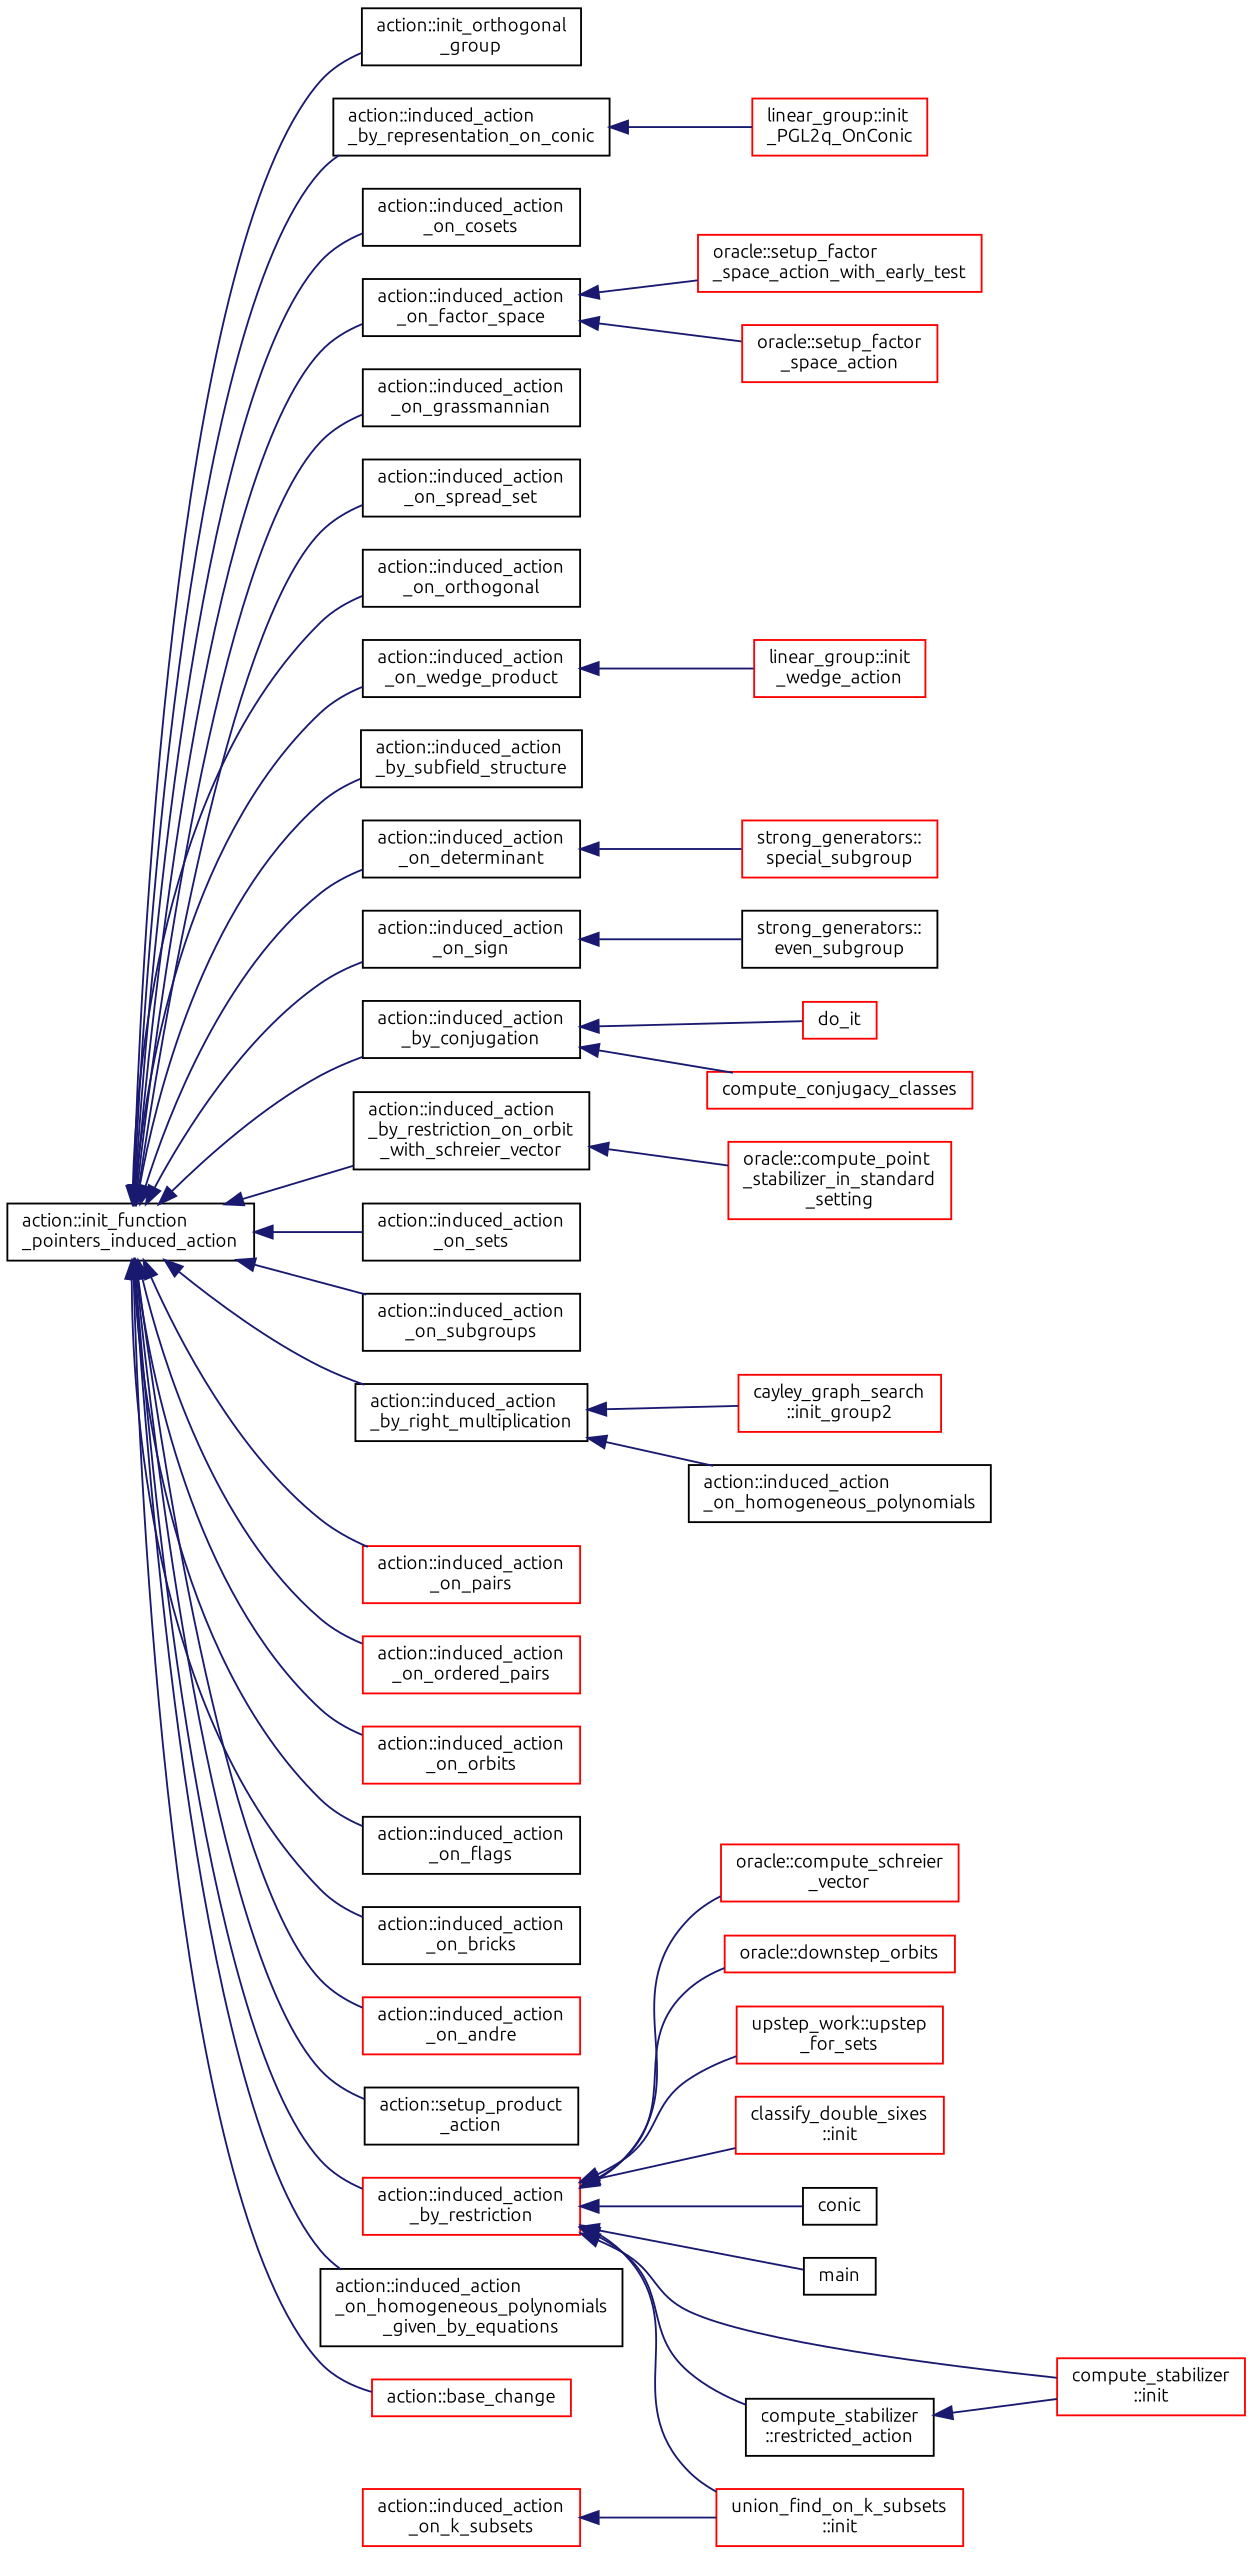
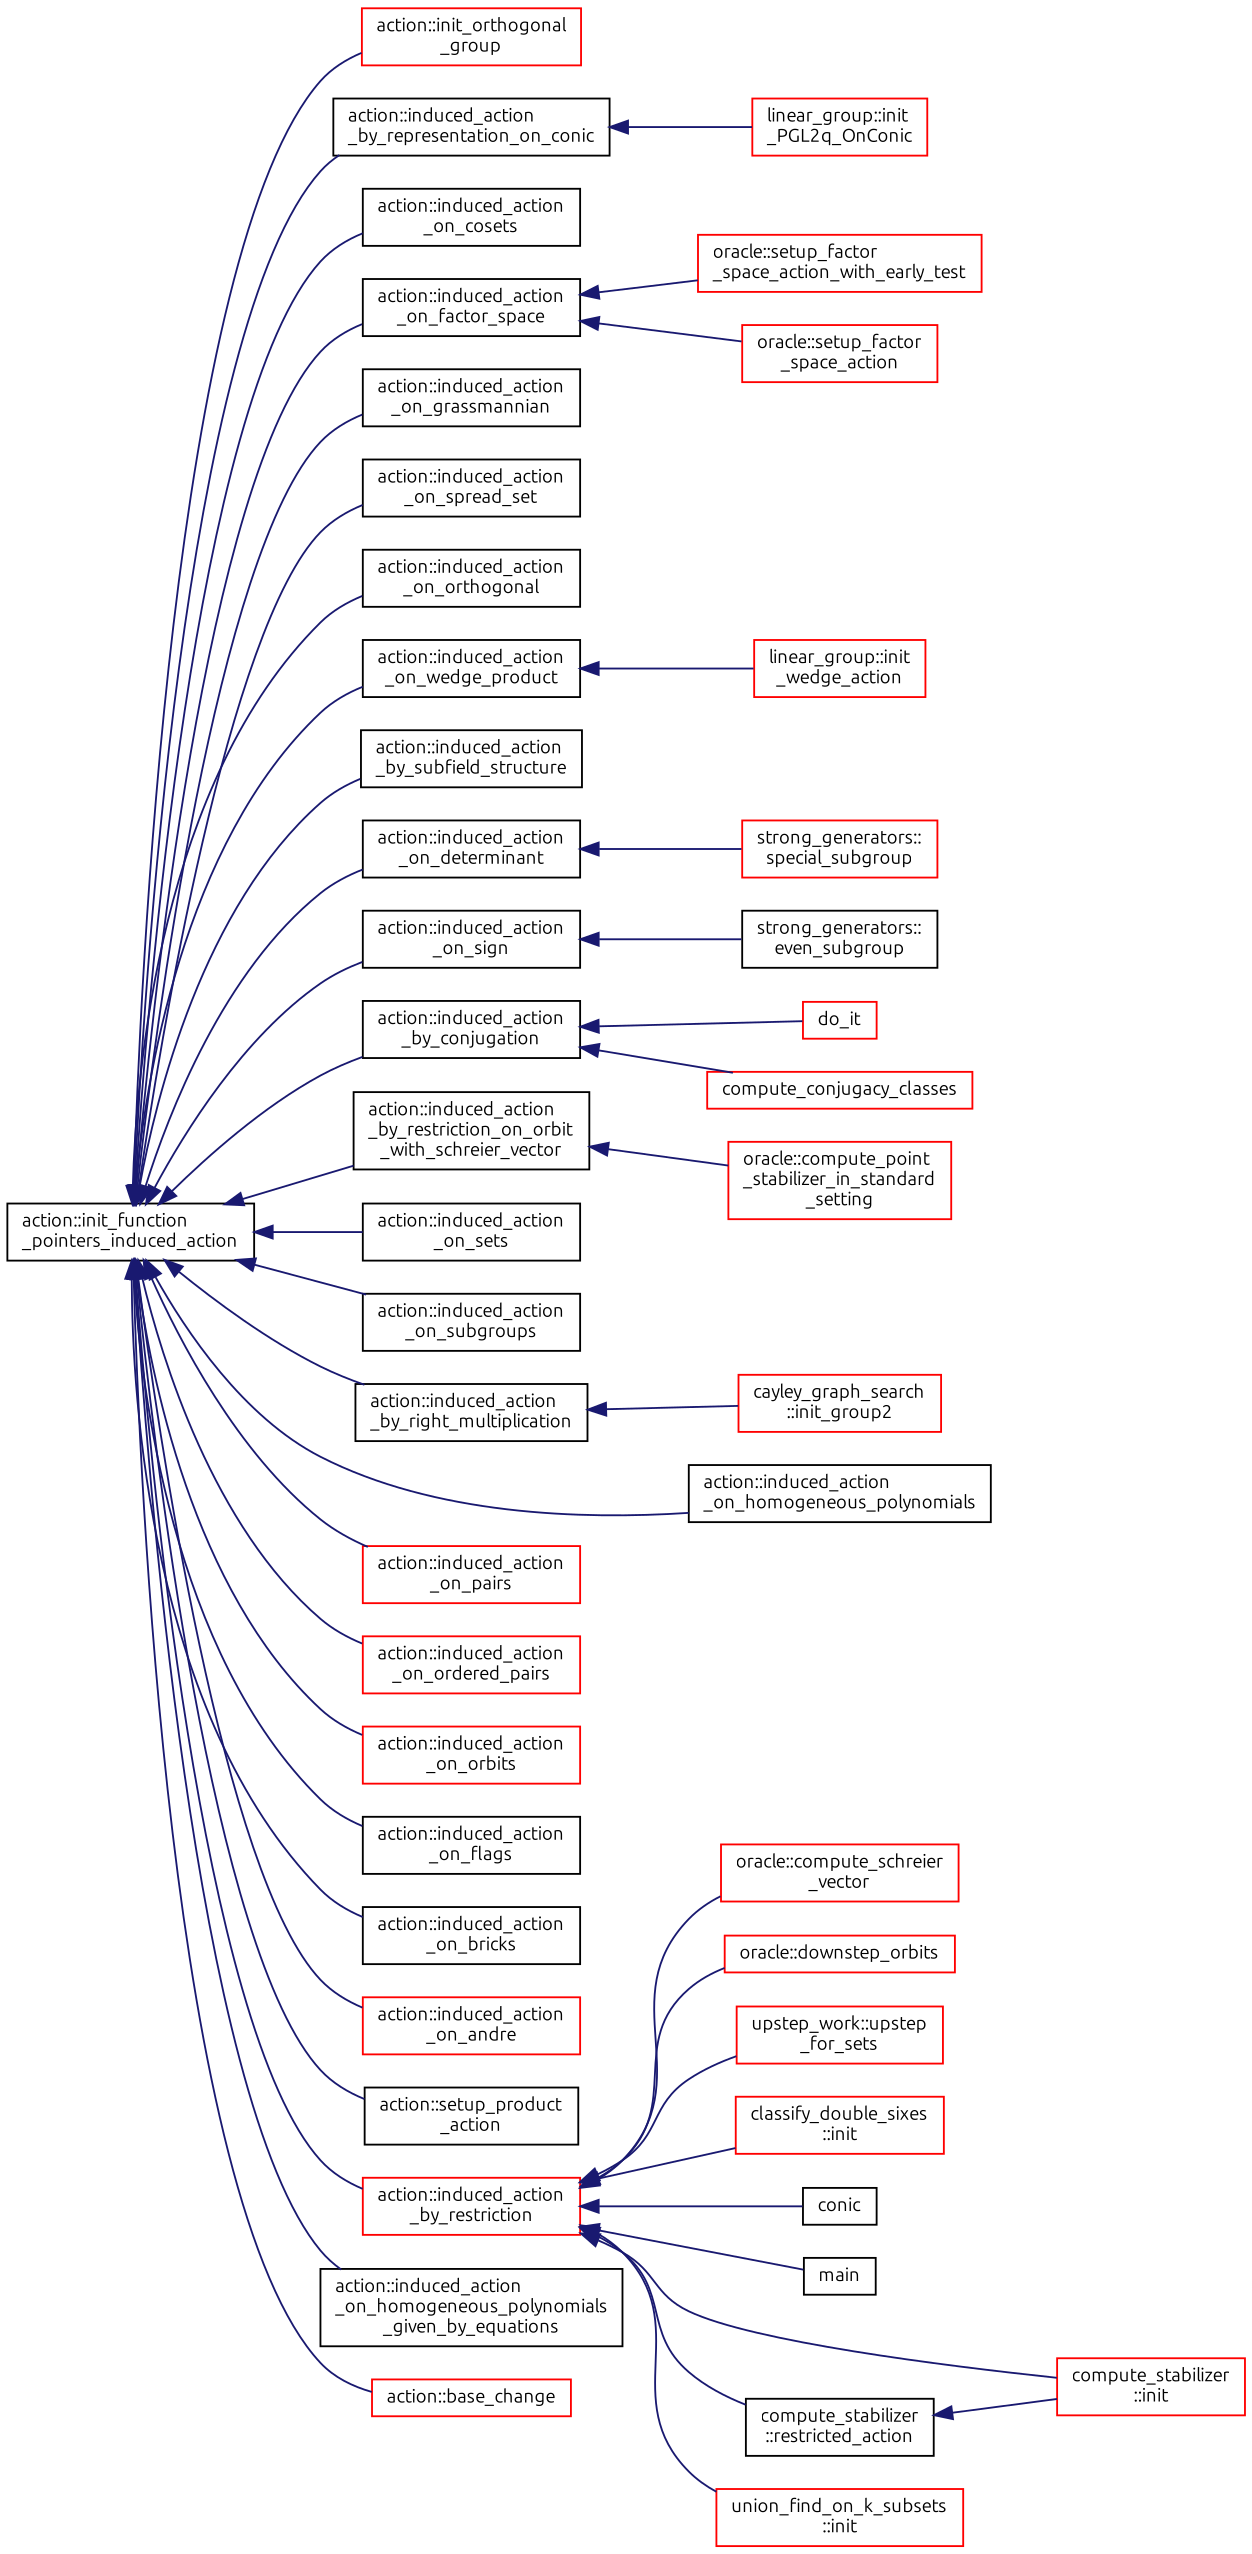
node "action::init_orthogonal _group": color black -> red
edge "action::induced_action _on_homogeneous_polynomials" -> "action::induced_action _by_right_multiplication": now "action::induced_action _on_homogeneous_polynomials" -> "action::init_function _pointers_induced_action"
node "action::induced_action _on_k_subsets": removed
